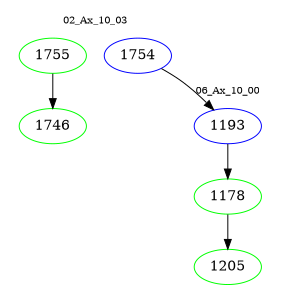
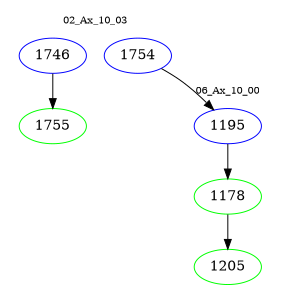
edge "1755" -> "1746": reversed
node "1746": color green -> blue
node "1193": label "1193" -> "1195"
